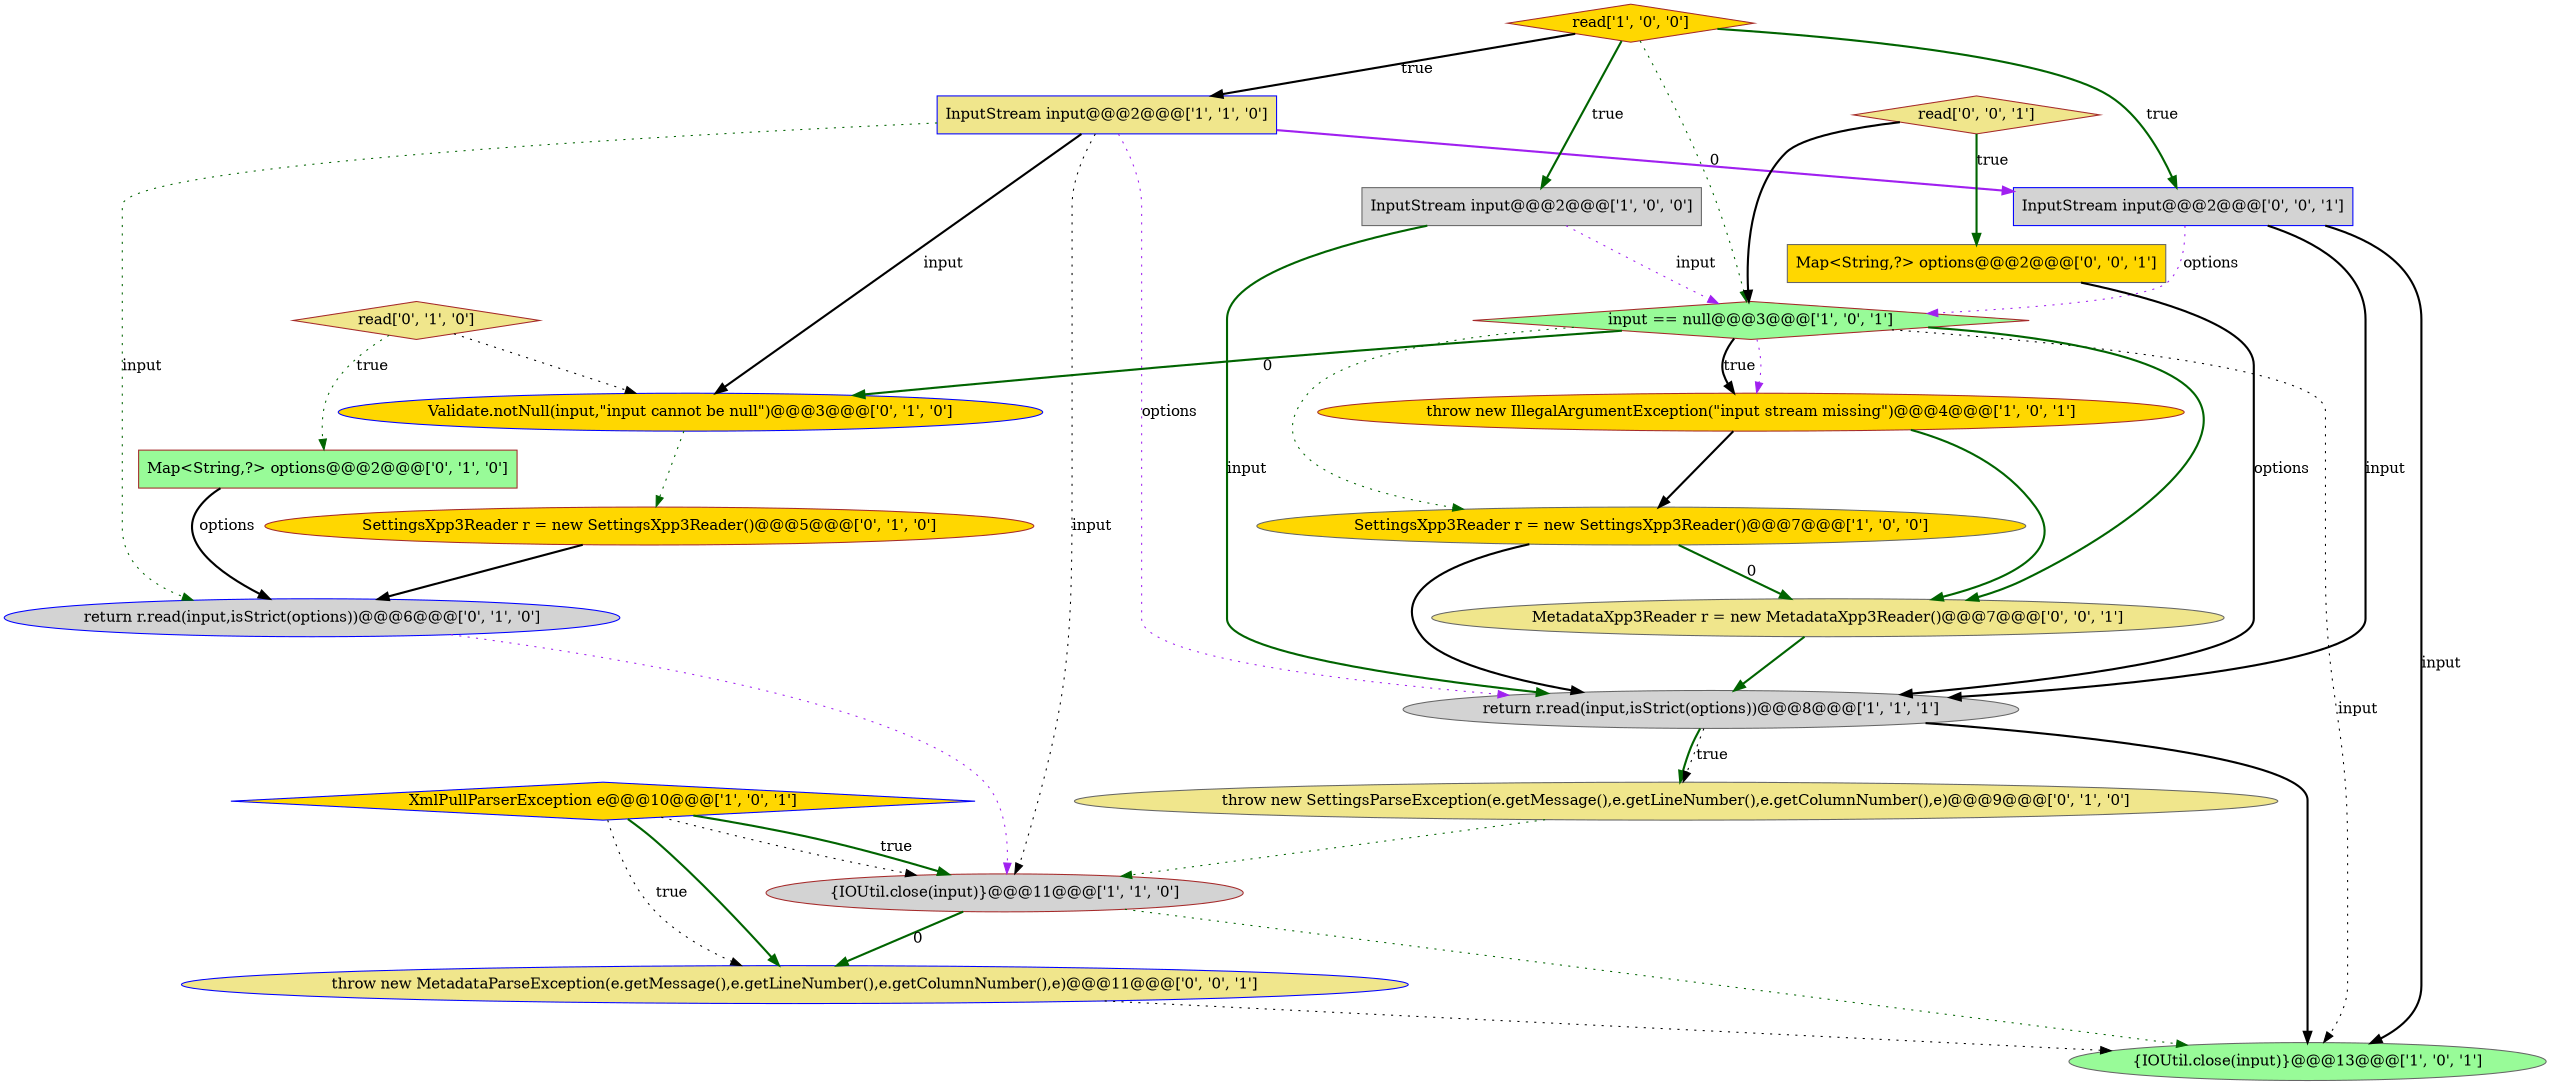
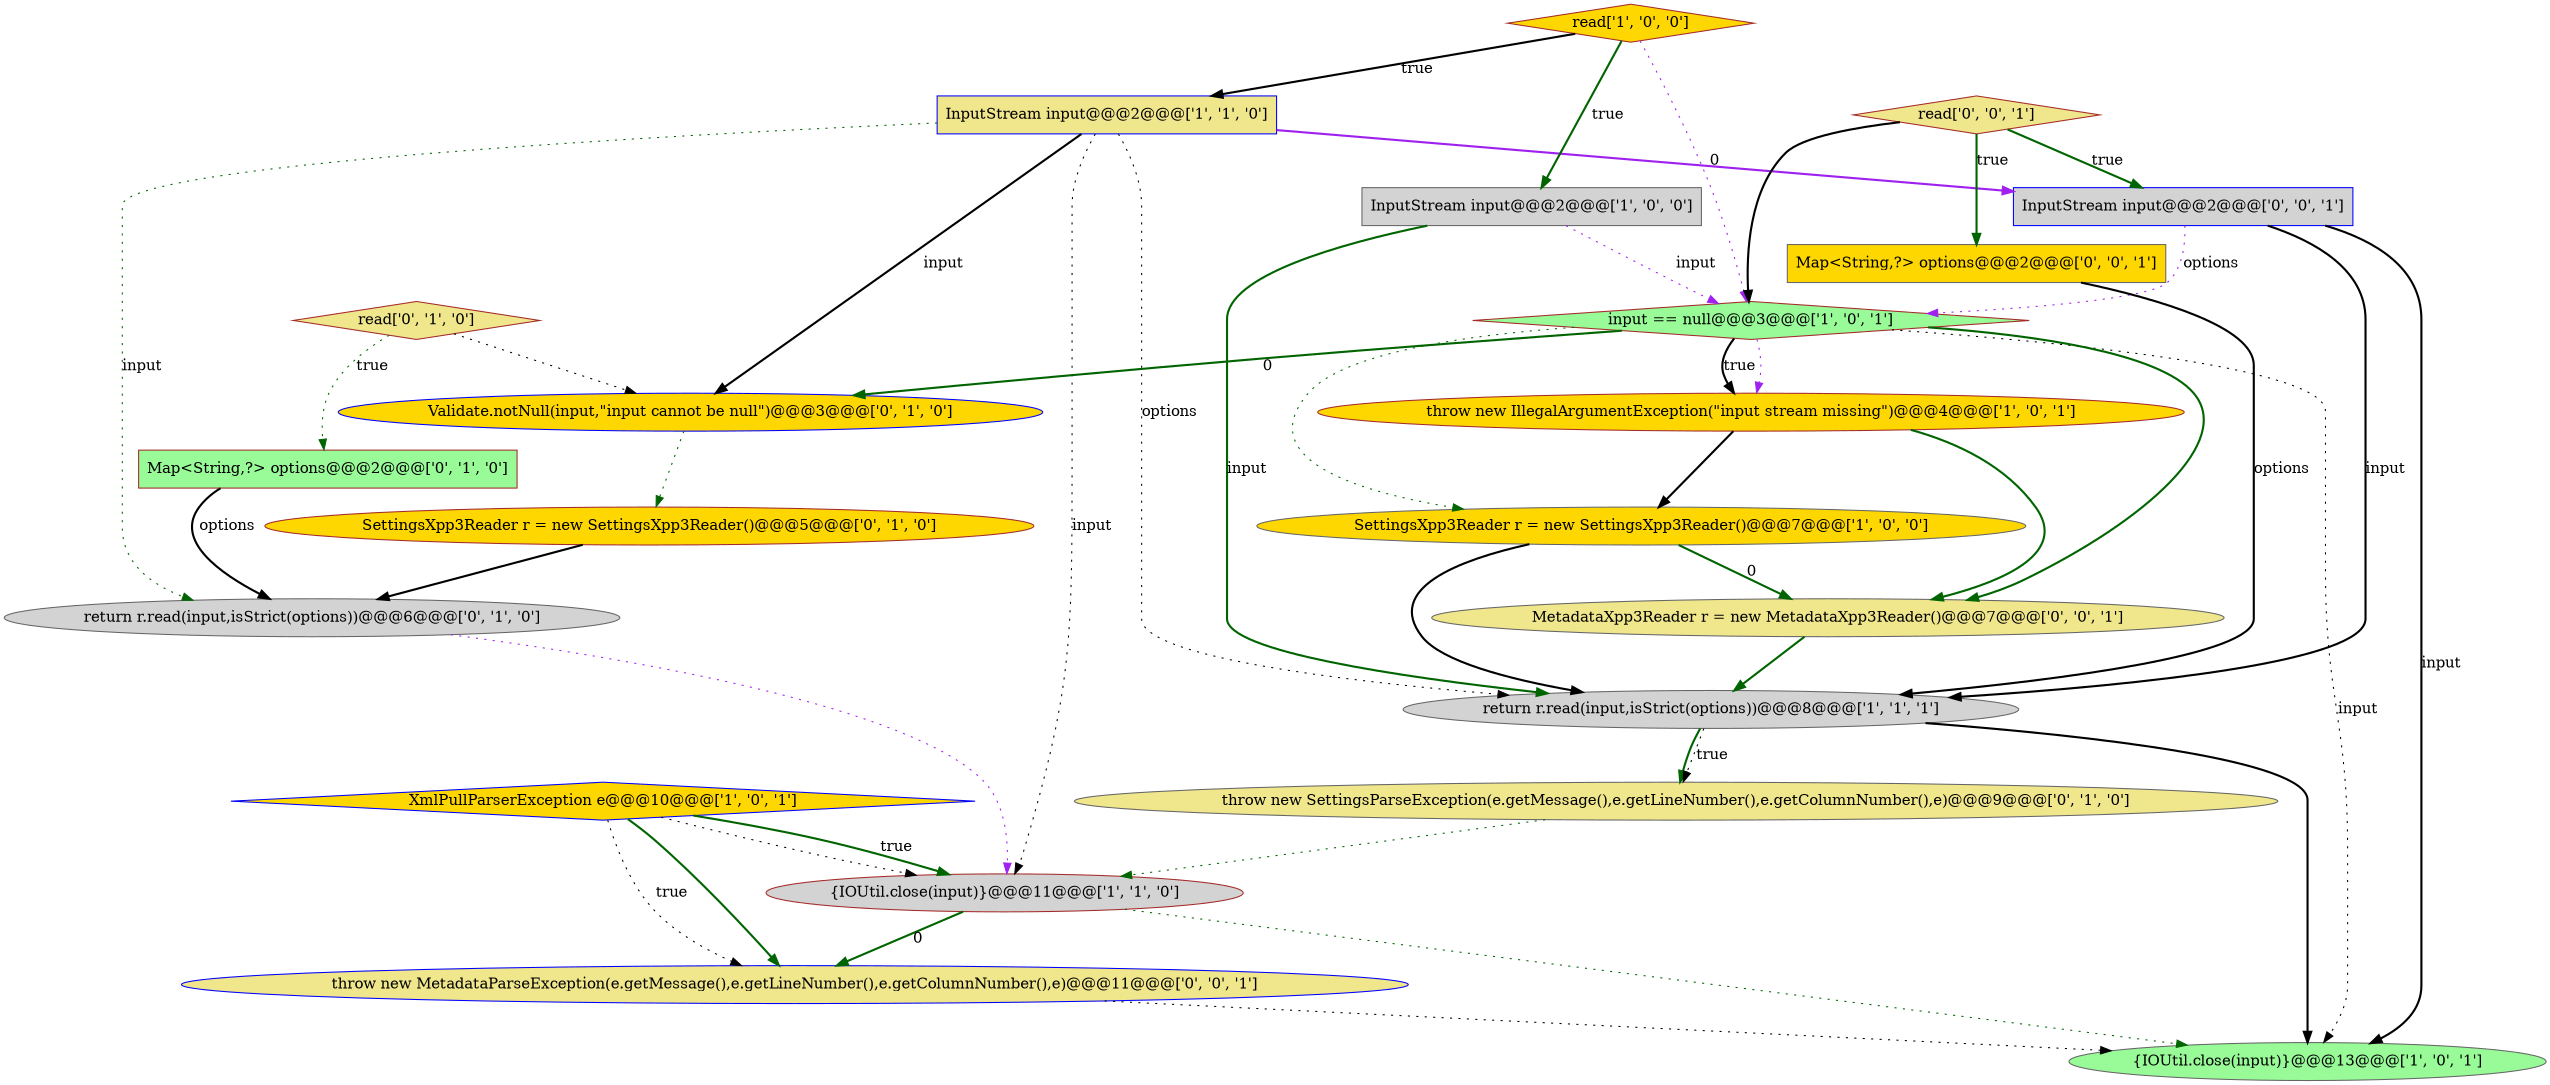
edge "read['1', '0', '0']" -> "InputStream input@@@2@@@['0', '0', '1']": now "read['0', '0', '1']" -> "InputStream input@@@2@@@['0', '0', '1']"
edge "read['1', '0', '0']" -> "input == null@@@3@@@['1', '0', '1']": color darkgreen -> purple
edge "InputStream input@@@2@@@['1', '1', '0']" -> "return r.read(input,isStrict(options))@@@8@@@['1', '1', '1']": color purple -> black
node "return r.read(input,isStrict(options))@@@6@@@['0', '1', '0']": color blue -> gray40
